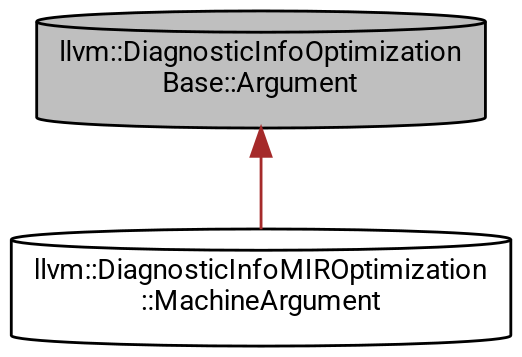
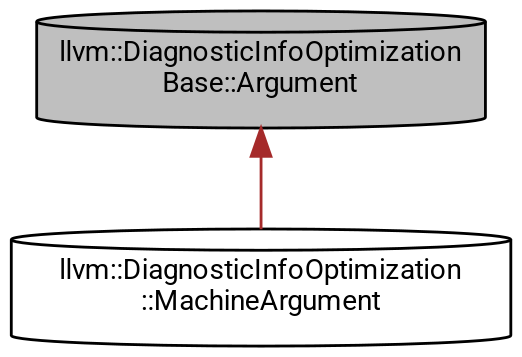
node "llvm::DiagnosticInfoMIROptimization ::MachineArgument": label "llvm::DiagnosticInfoMIROptimization ::MachineArgument" -> "llvm::DiagnosticInfoOptimization ::MachineArgument"
